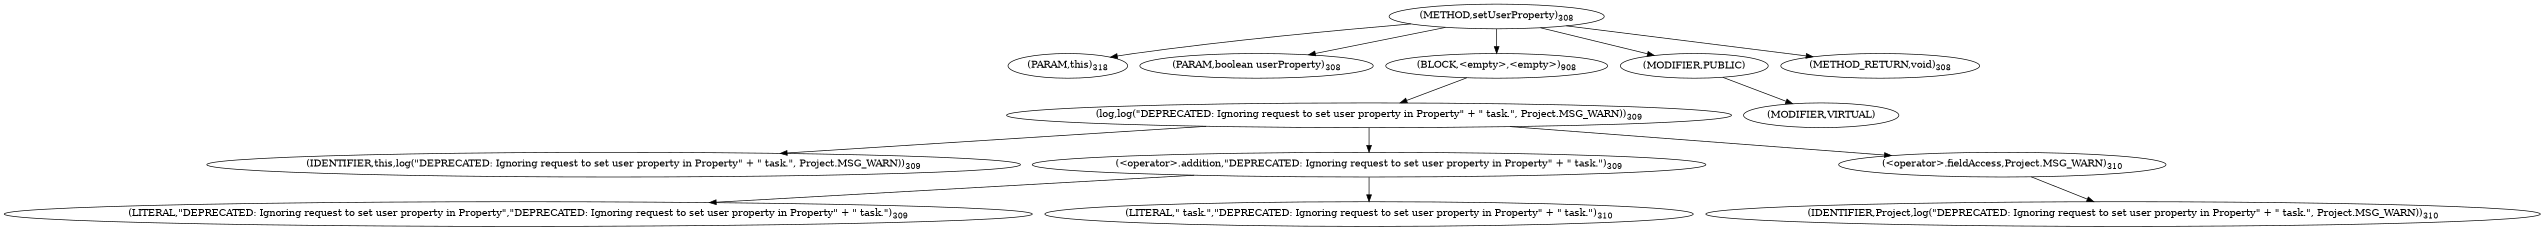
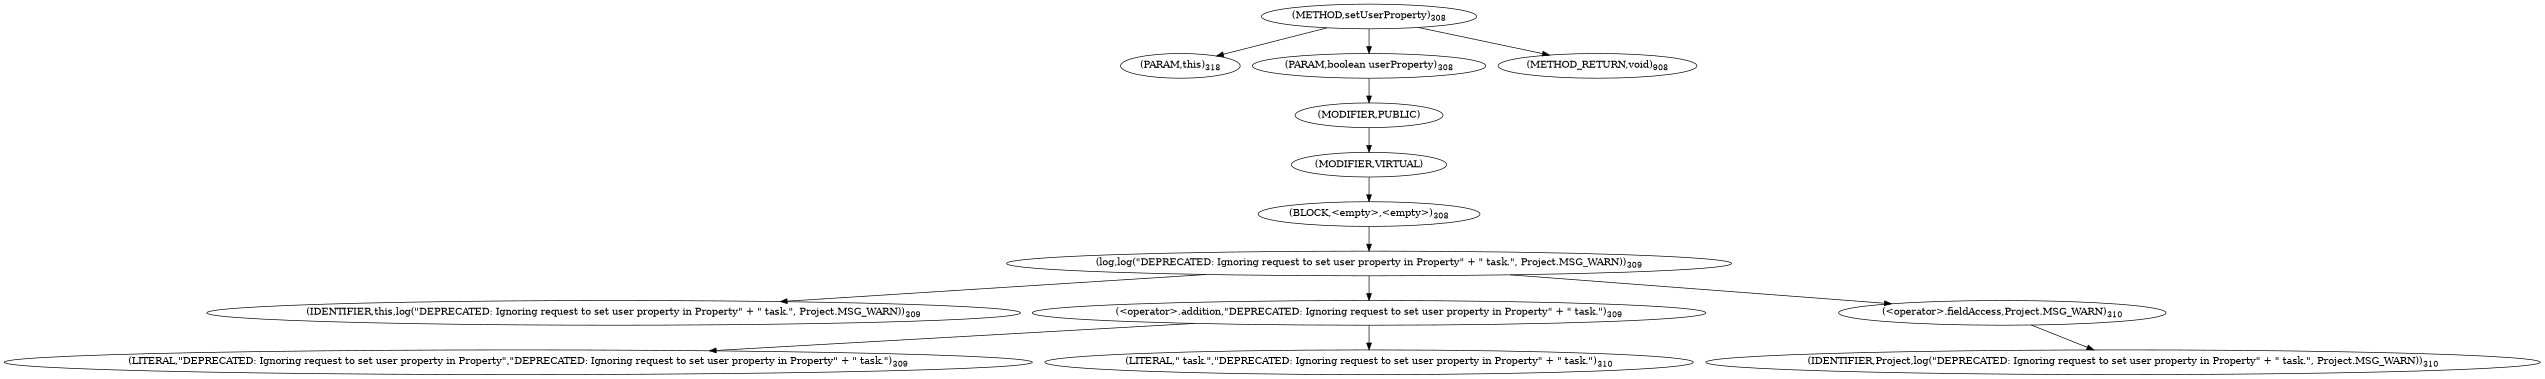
edge "(METHOD,setUserProperty)" -> "(BLOCK,<empty>,<empty>)": now "(MODIFIER,VIRTUAL)" -> "(BLOCK,<empty>,<empty>)"
edge "(METHOD,setUserProperty)" -> "(MODIFIER,PUBLIC)": now "(PARAM,boolean userProperty)" -> "(MODIFIER,PUBLIC)"
node "(BLOCK,<empty>,<empty>)": text "908" -> "308"
node "(METHOD_RETURN,void)": text "308" -> "908"
